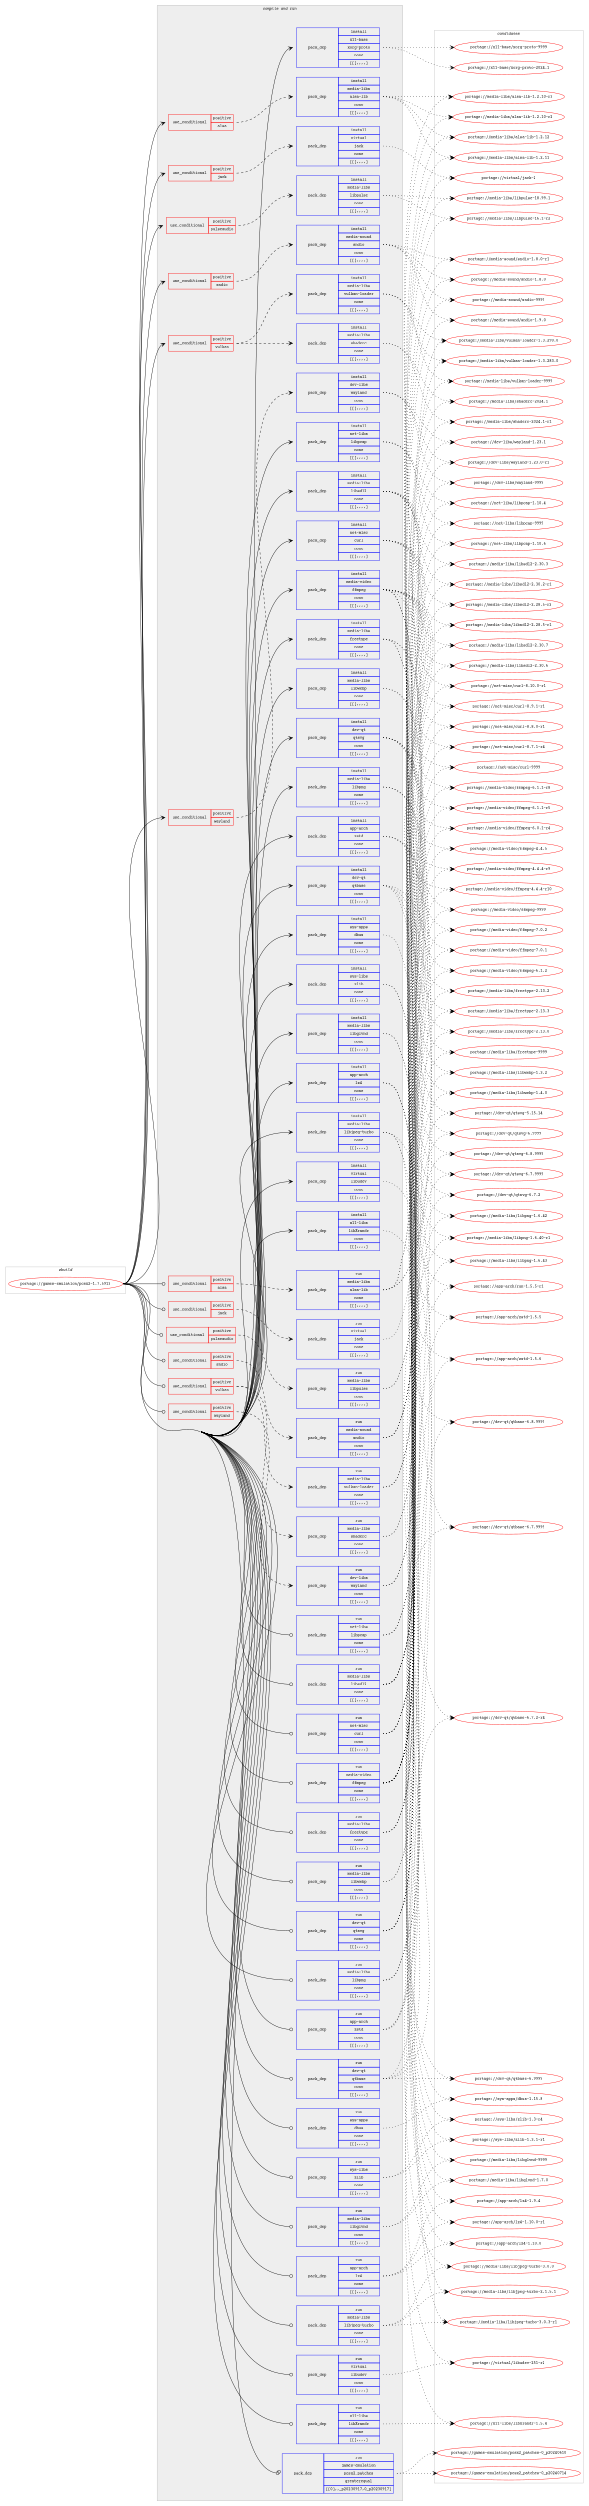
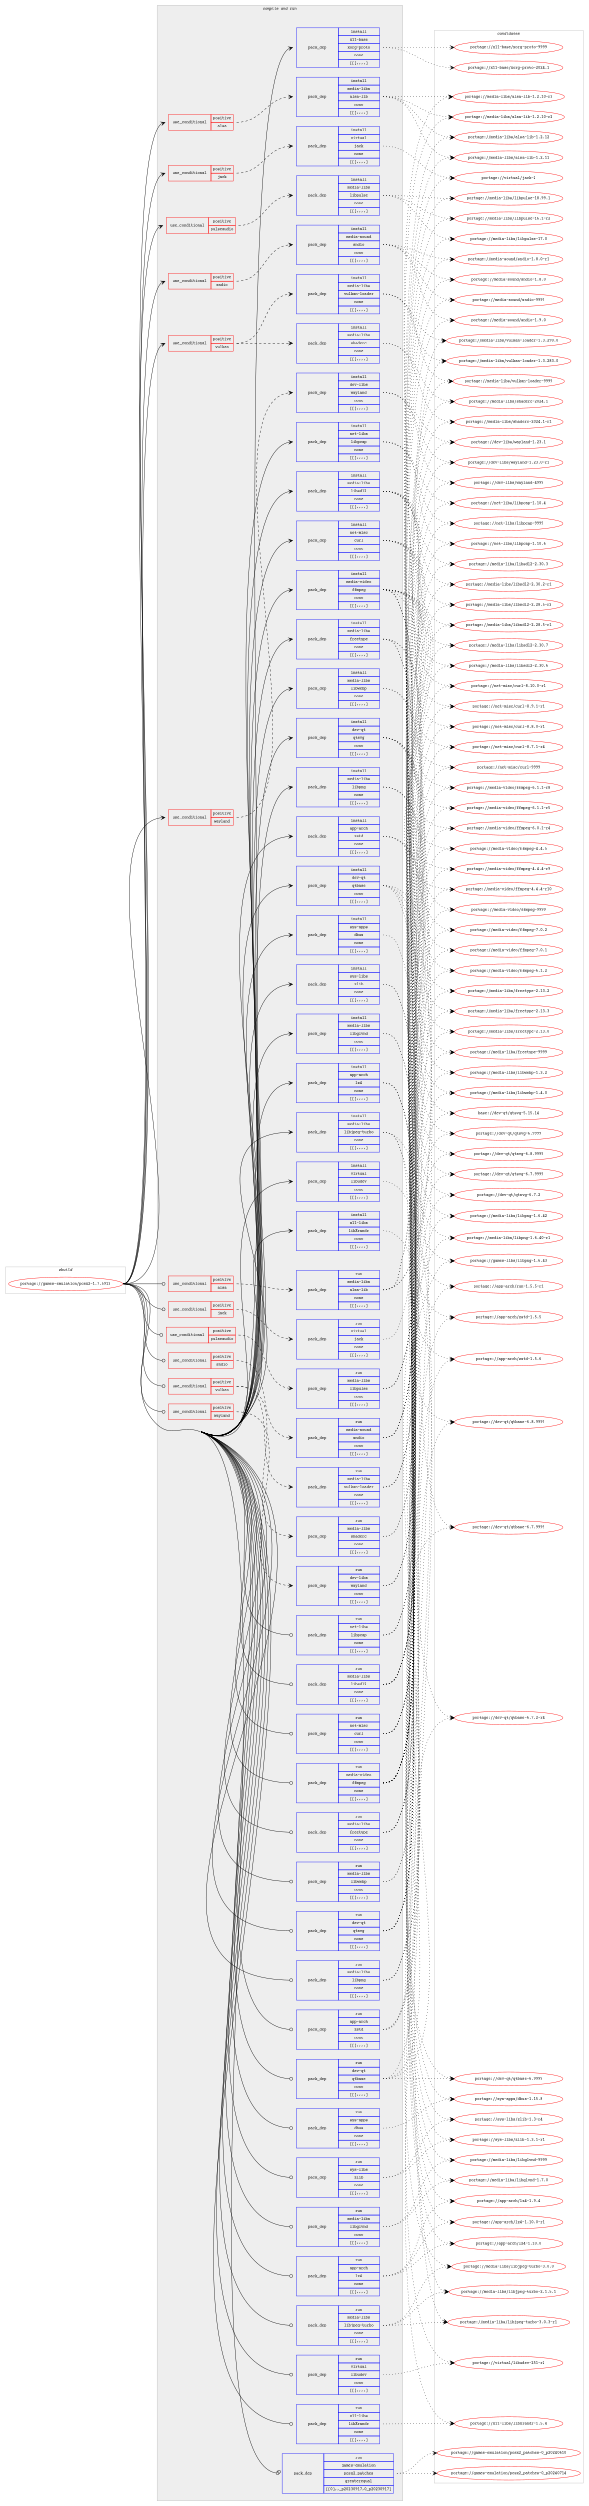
node "portage://media-libs/libpulse-17.0": added
node "portage://dev-libs/wayland-9999": label "portage://dev-libs/wayland-9999" -> "portage://dev-libs/wayland-4999"
node "portage://dev-qt/qtsvg-5.15.14": label "portage://dev-qt/qtsvg-5.15.14" -> "base://dev-qt/qtsvg-5.15.14"
node "portage://media-libs/libpng-1.6.43": label "portage://media-libs/libpng-1.6.43" -> "portage://games-libs/libpng-1.6.43"
